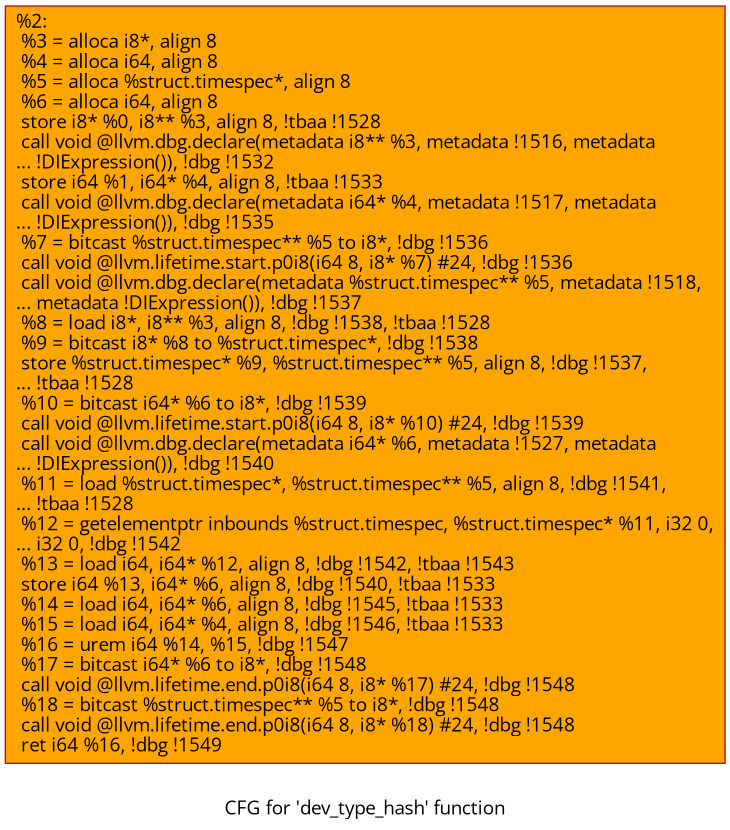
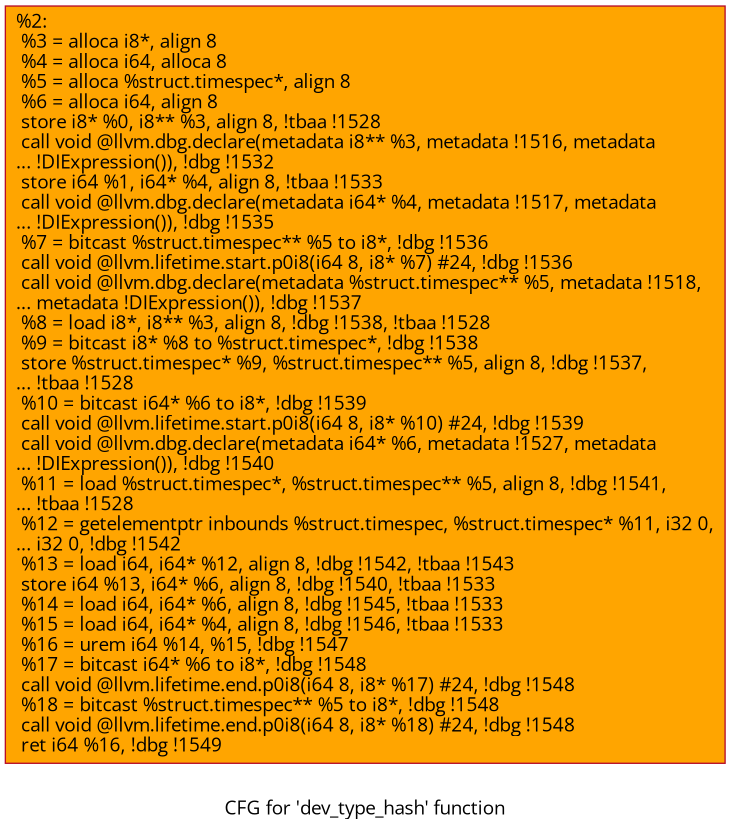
node "%2:": text "%4 = alloca i64, align 8" -> "%4 = alloca i64, alloca 8"
